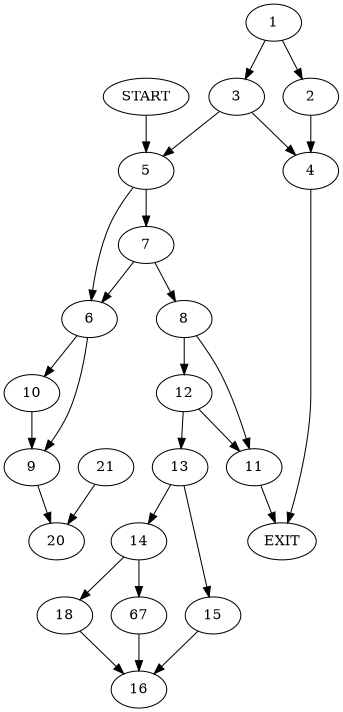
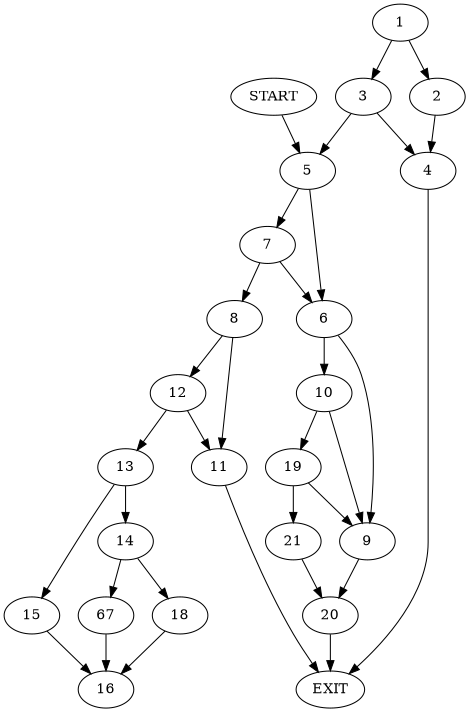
node "19": added
edge "20" -> "EXIT": added
